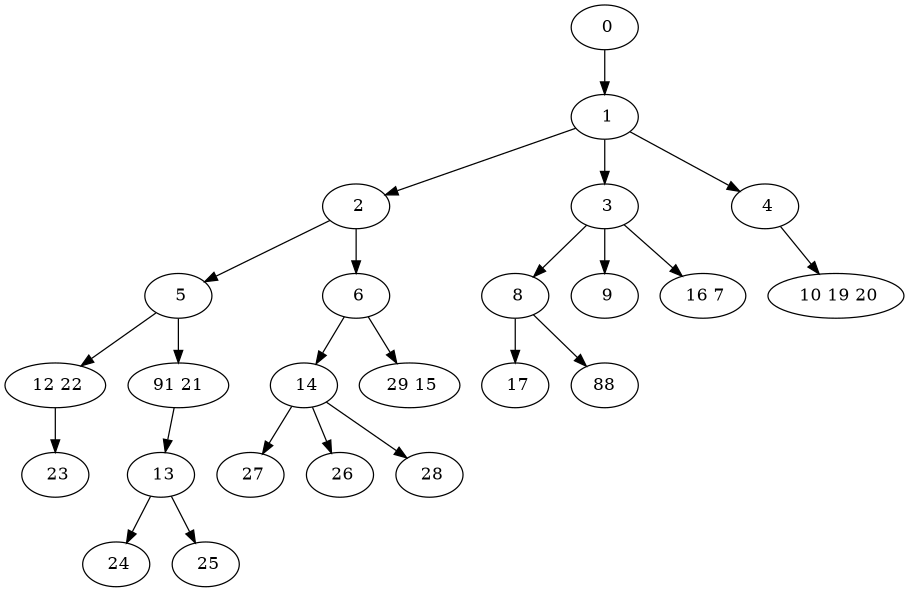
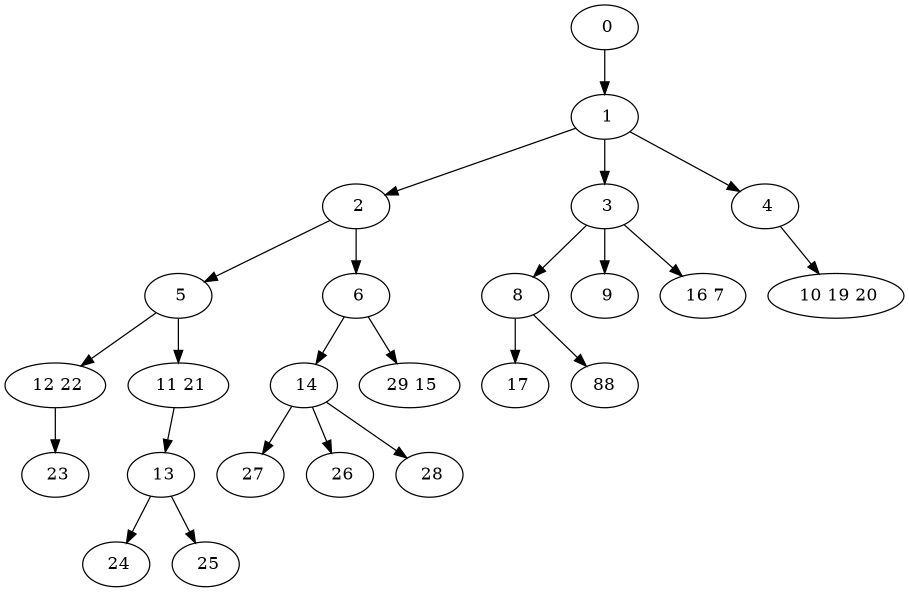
node "91 21": label "91 21" -> "11 21"
